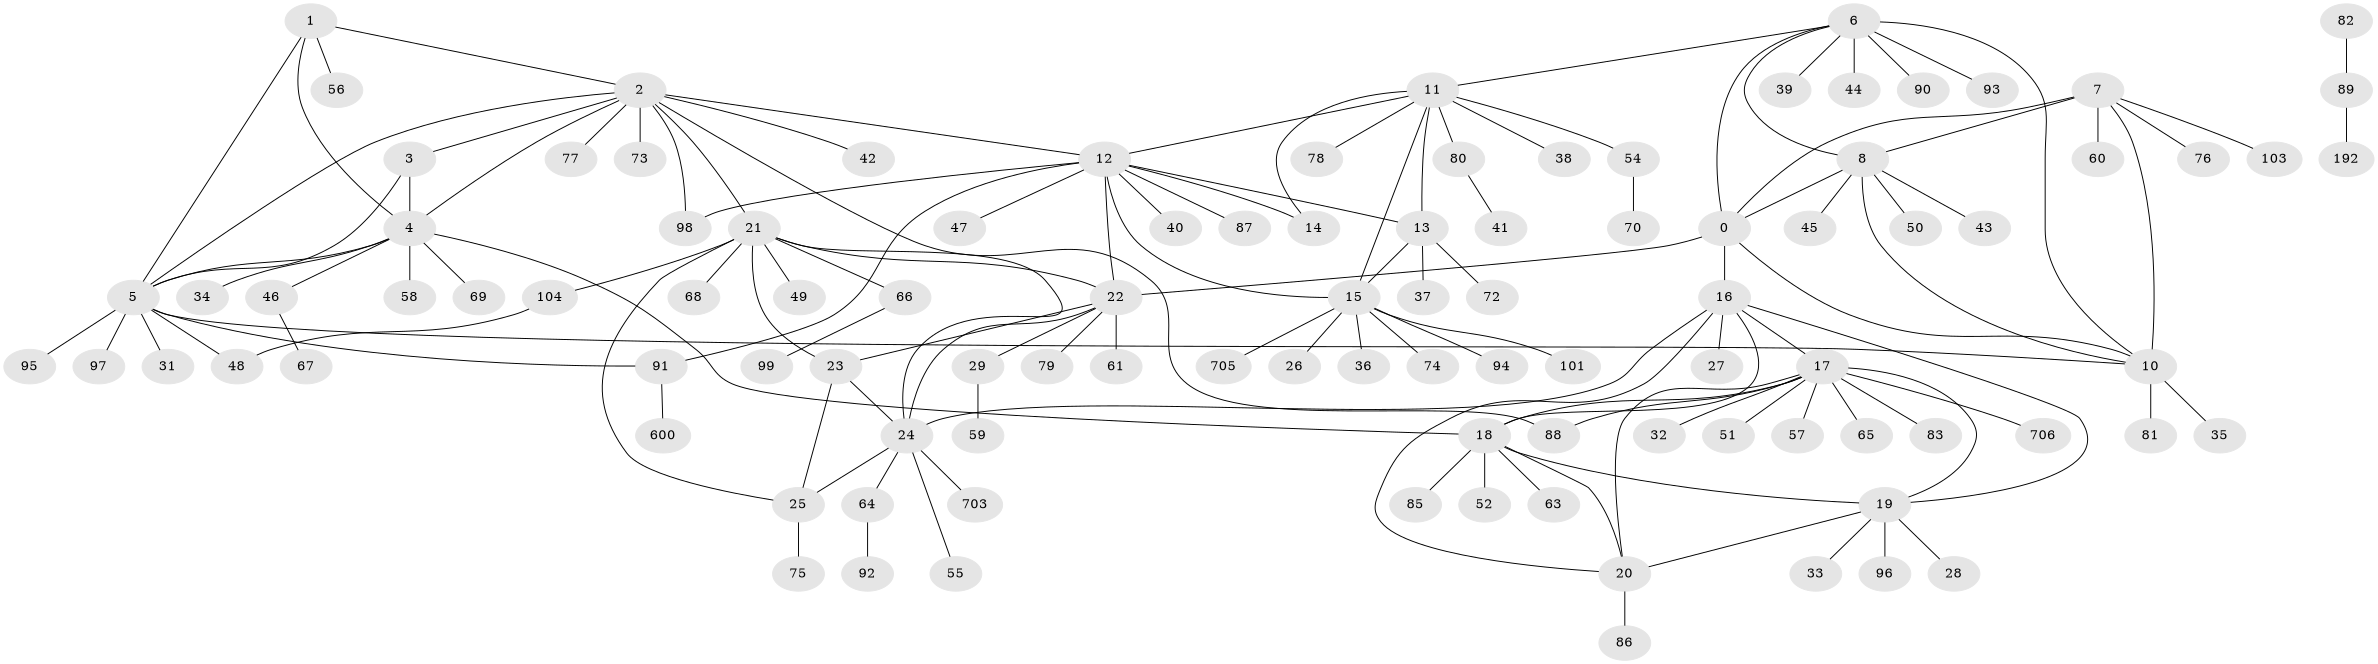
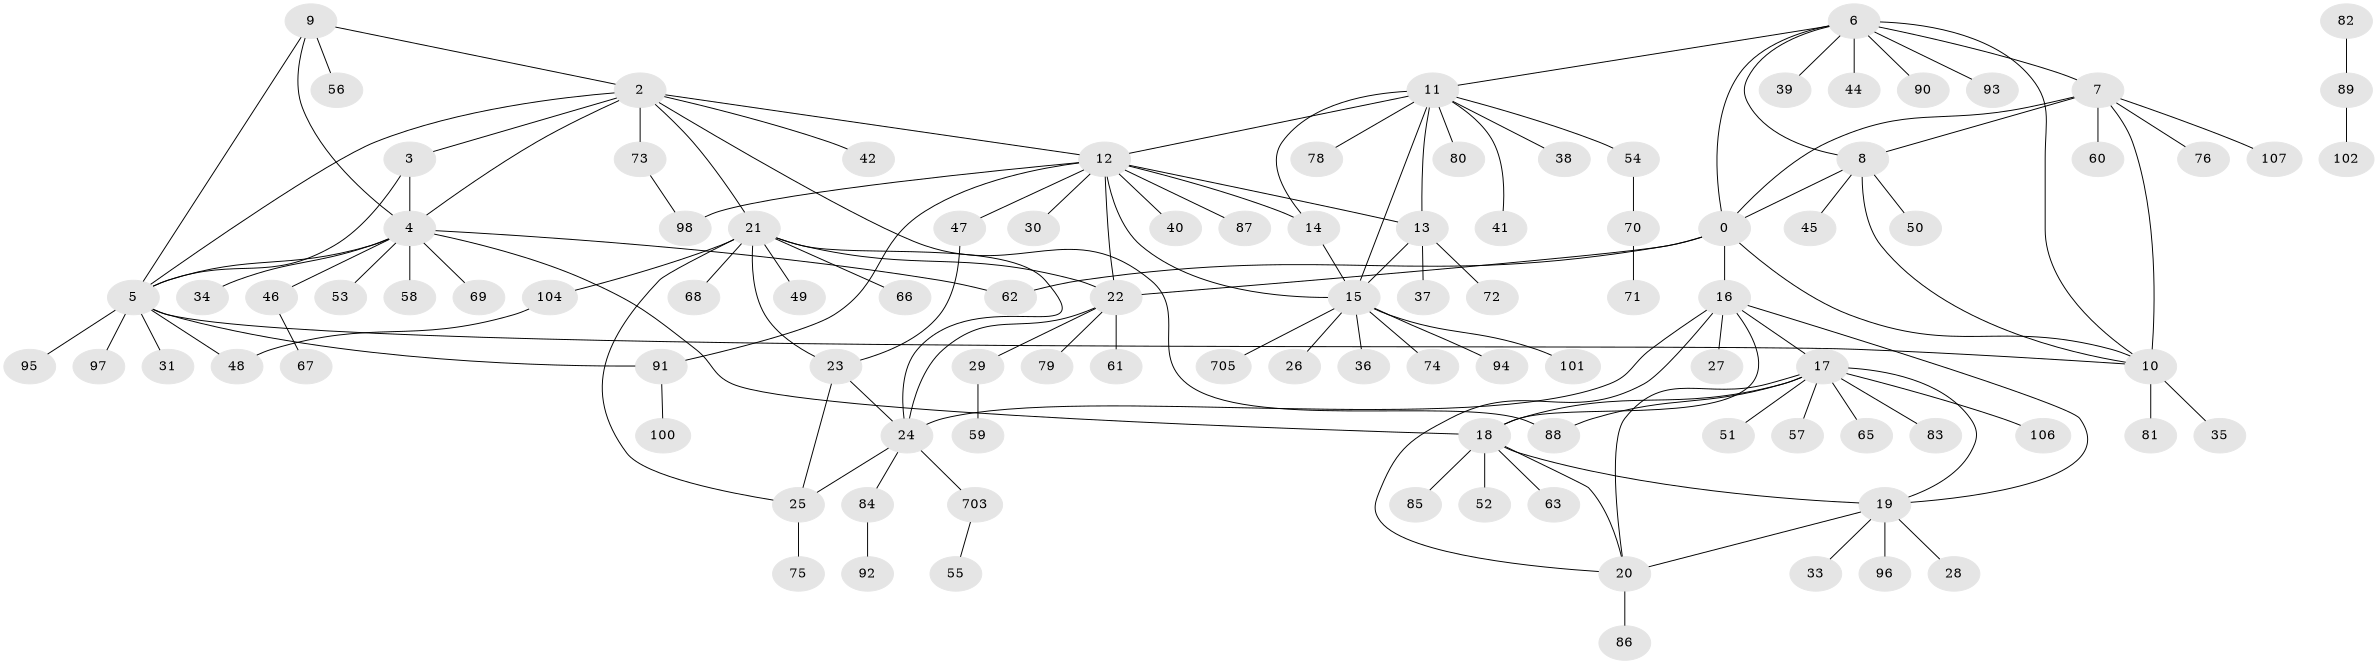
node "1": label "1" -> "9"
edge "6" -- "7": added
edge "2" -- "98": now "73" -- "98"
node "77": removed
node "103": label "103" -> "107"
node "192": label "192" -> "102"
edge "80" -- "41": now "11" -- "41"
node "30": added
node "43": removed
edge "14" -- "15": added
node "53": added
node "62": added
node "71": added
edge "22" -- "23": now "47" -- "23"
node "99": removed
node "600": label "600" -> "100"
node "32": removed
node "706": label "706" -> "106"
node "64": label "64" -> "84"
edge "24" -- "55": now "703" -- "55"
